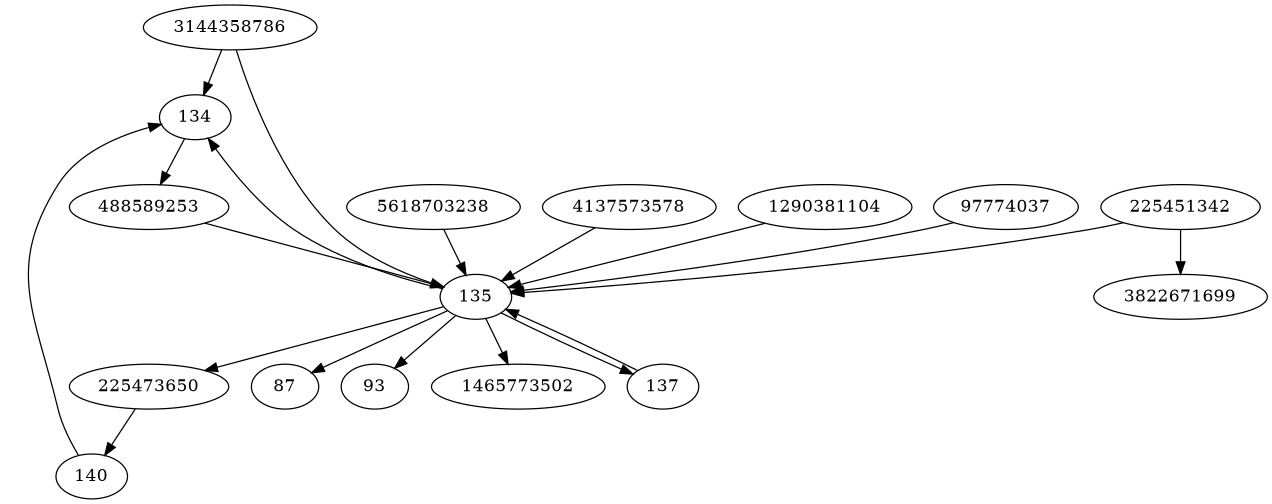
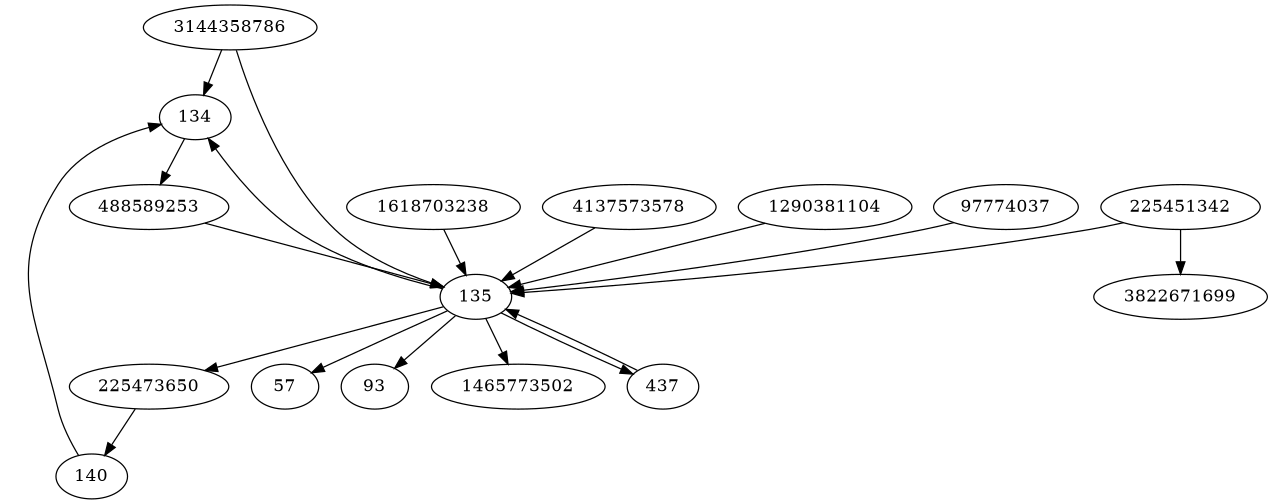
node "5618703238": label "5618703238" -> "1618703238"
node "87": label "87" -> "57"
node "137": label "137" -> "437"
